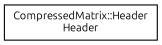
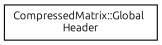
node "CompressedMatrix::Header Header": label "CompressedMatrix::Header Header" -> "CompressedMatrix::Global Header"
